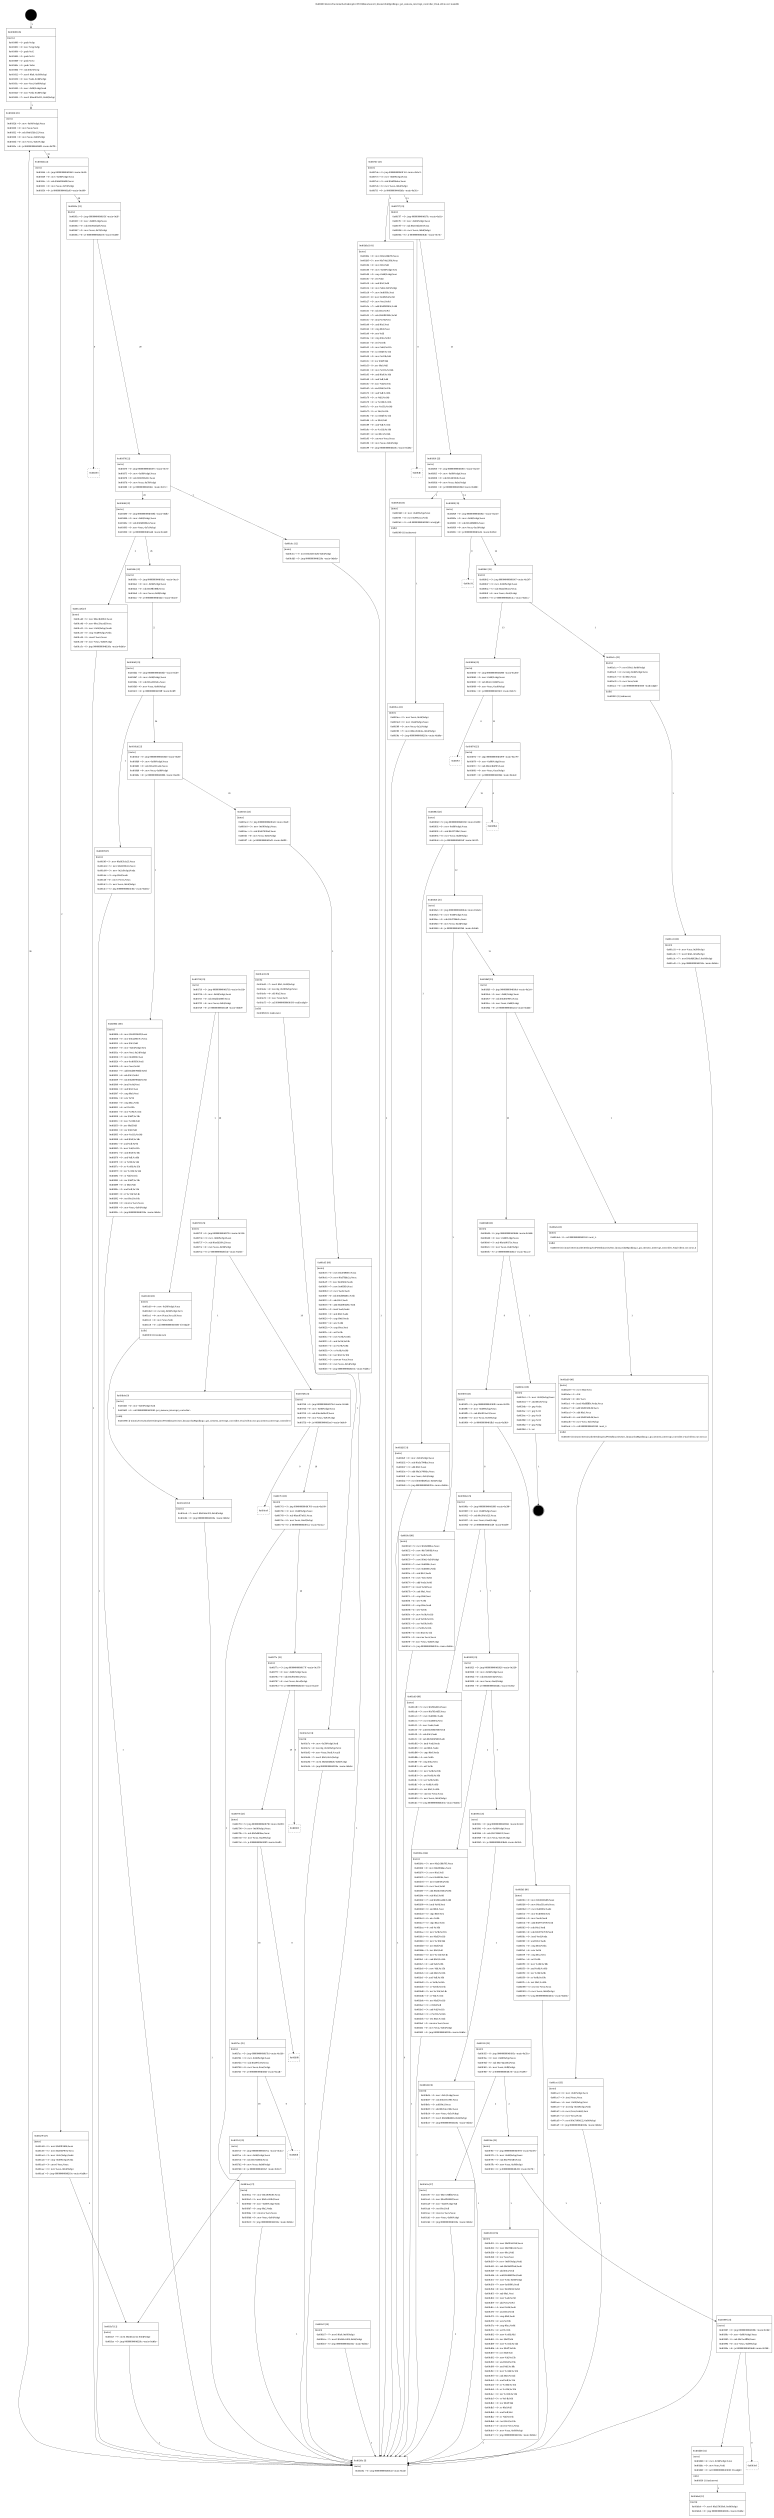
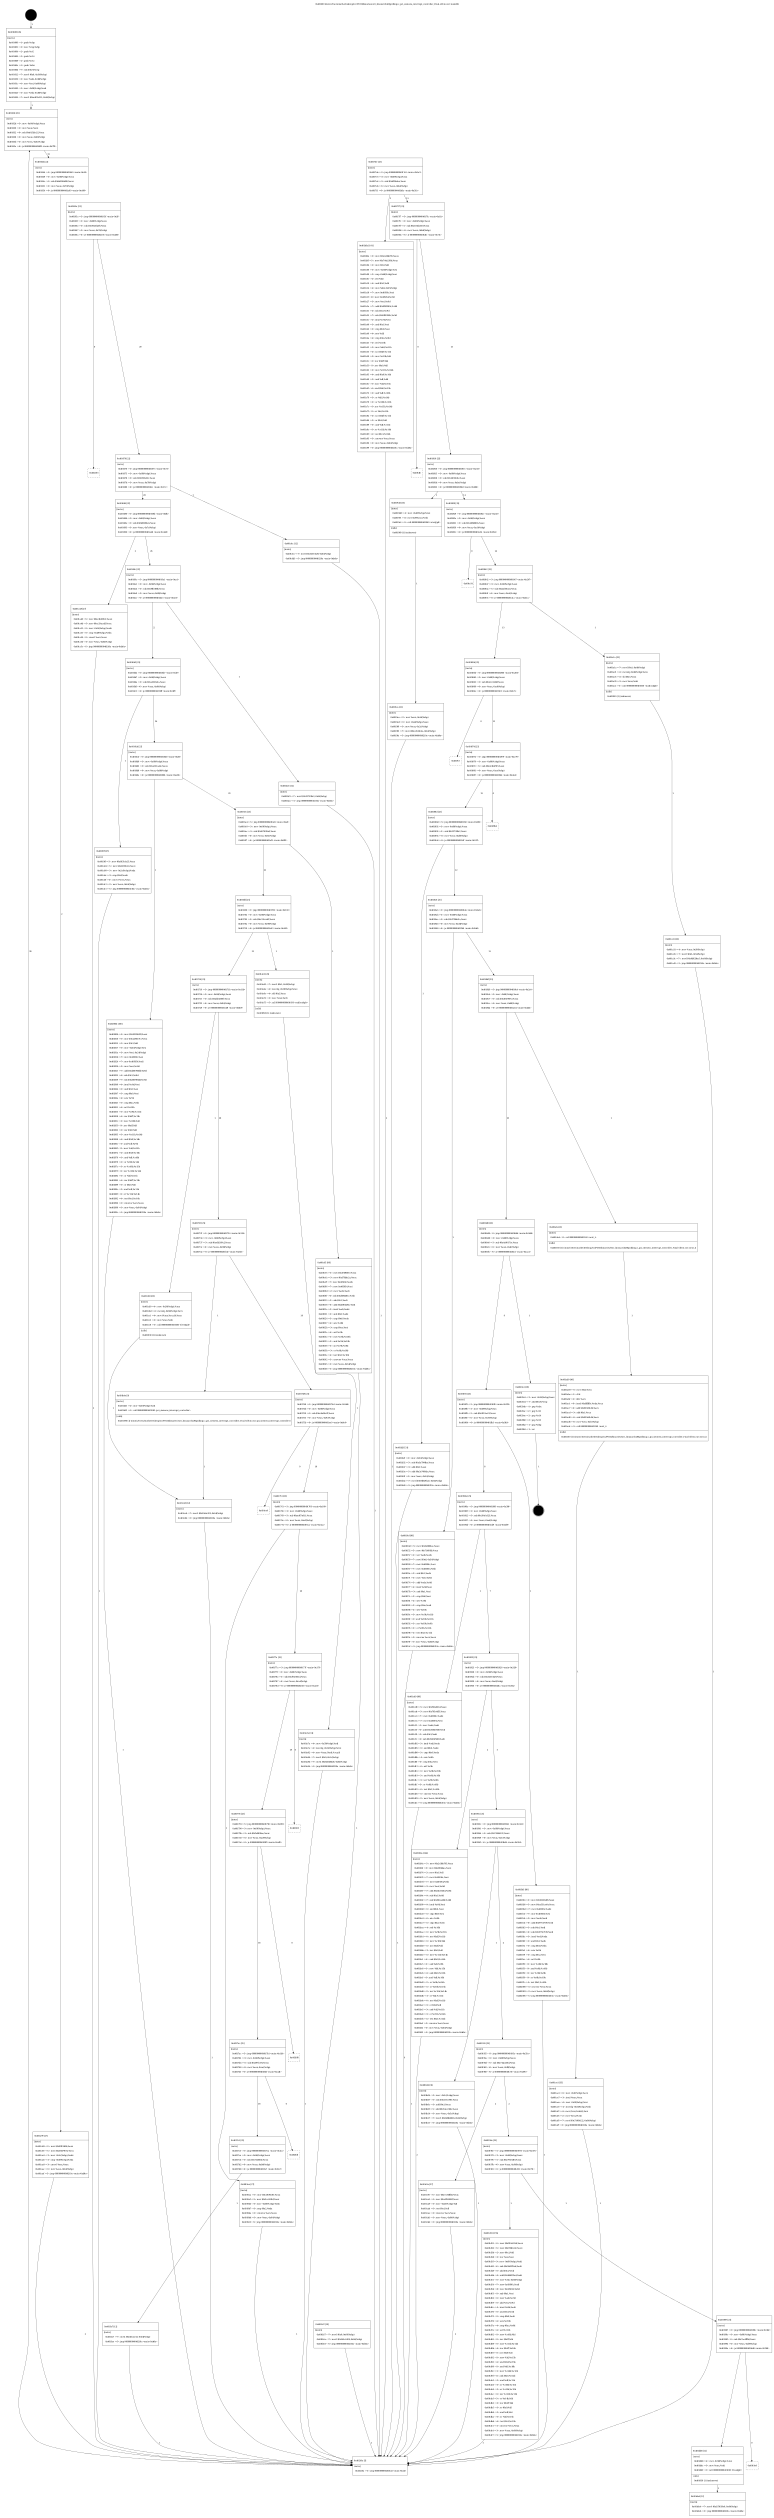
edge "0x401644 [22]" -> "0x40165a [22]": removed, label "29"
node "0x401b23 [12]": added
node "0x4016fd [25]": added
edge "0x40193c [25]" -> "0x401955 [25]": added, label "4"
edge "0x401a99 [27]" -> "0x401fa7 [12]": now "0x401a99 [27]" -> "0x40210a [5]"
